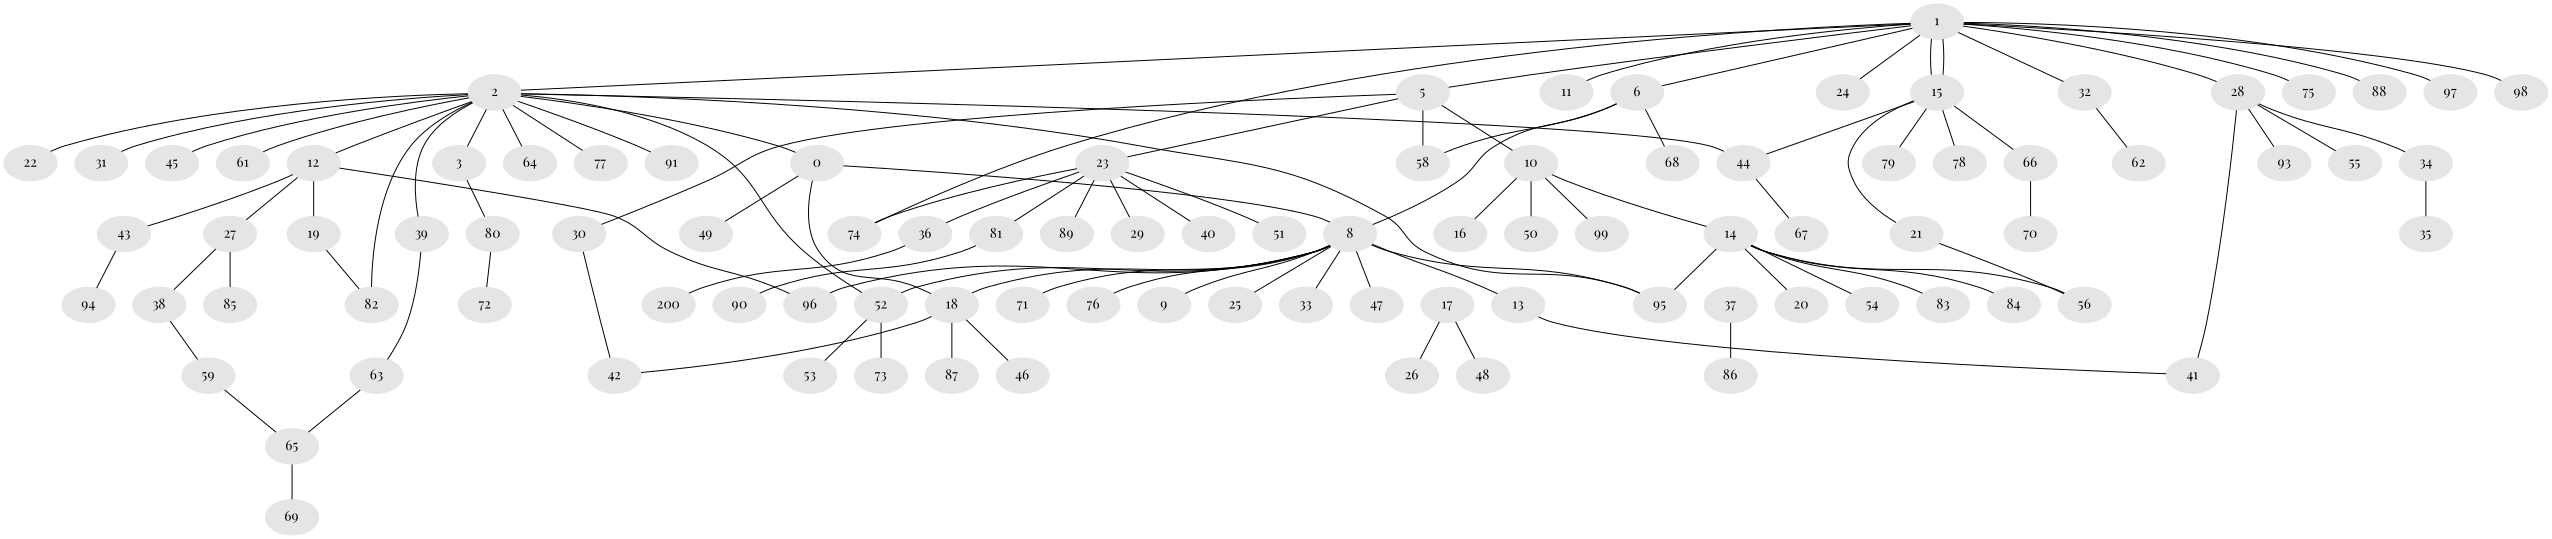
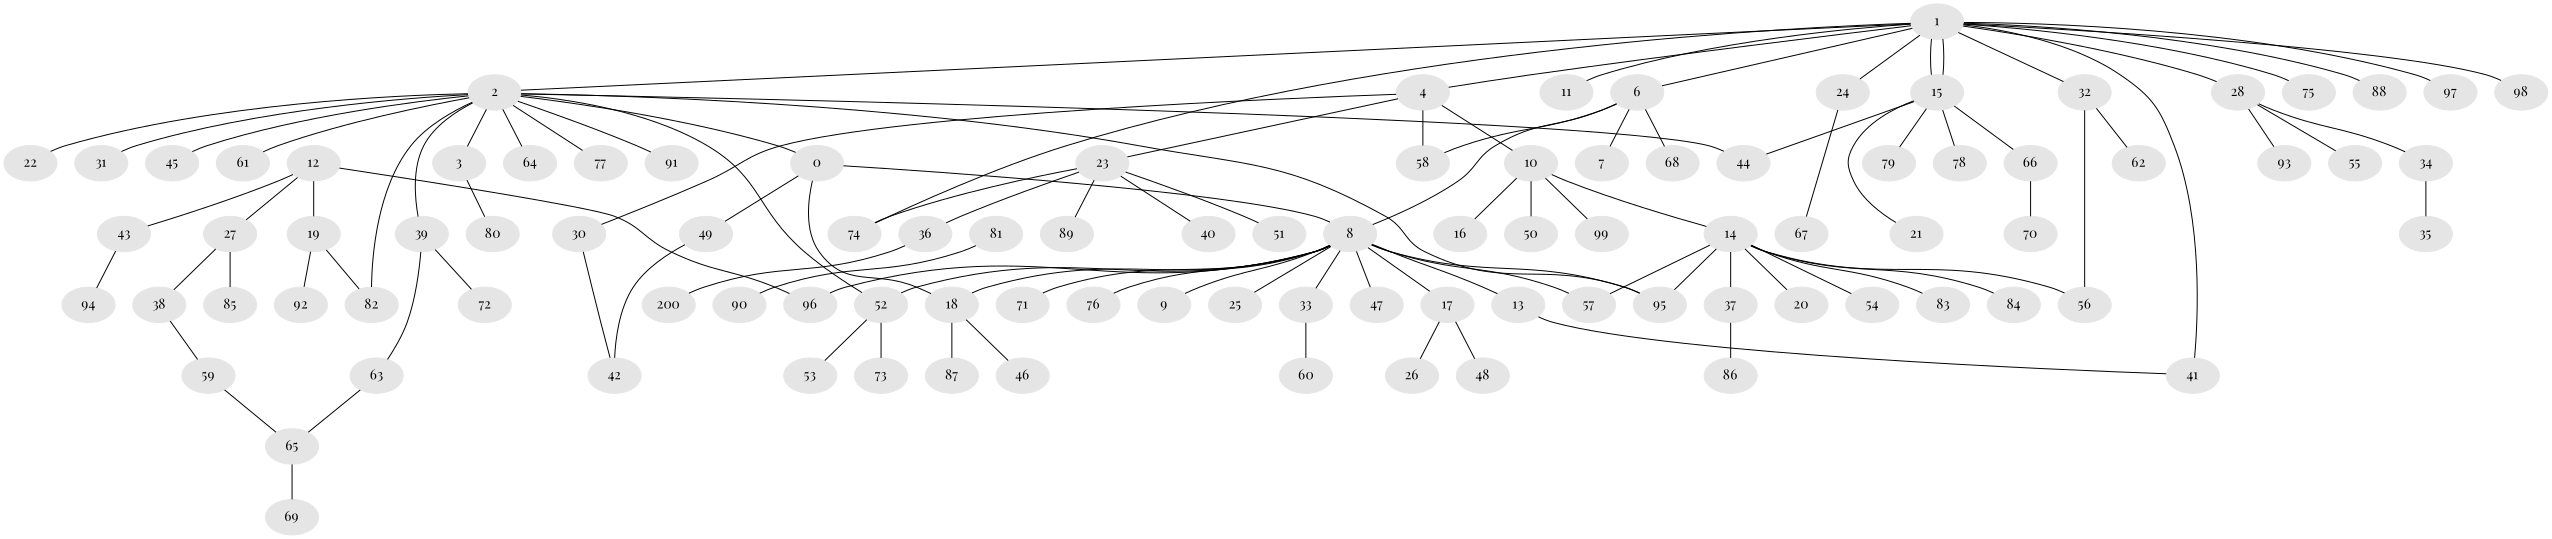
node "5": label "5" -> "4"
edge "2" -- "12": removed
node "7": added
edge "23" -- "81": removed
edge "44" -- "67": now "24" -- "67"
node "29": removed
edge "28" -- "41": now "1" -- "41"
edge "21" -- "56": now "32" -- "56"
edge "8" -- "17": added
edge "80" -- "72": now "39" -- "72"
edge "14" -- "37": added
node "92": added
node "57": added
edge "18" -- "42": now "49" -- "42"
node "60": added
